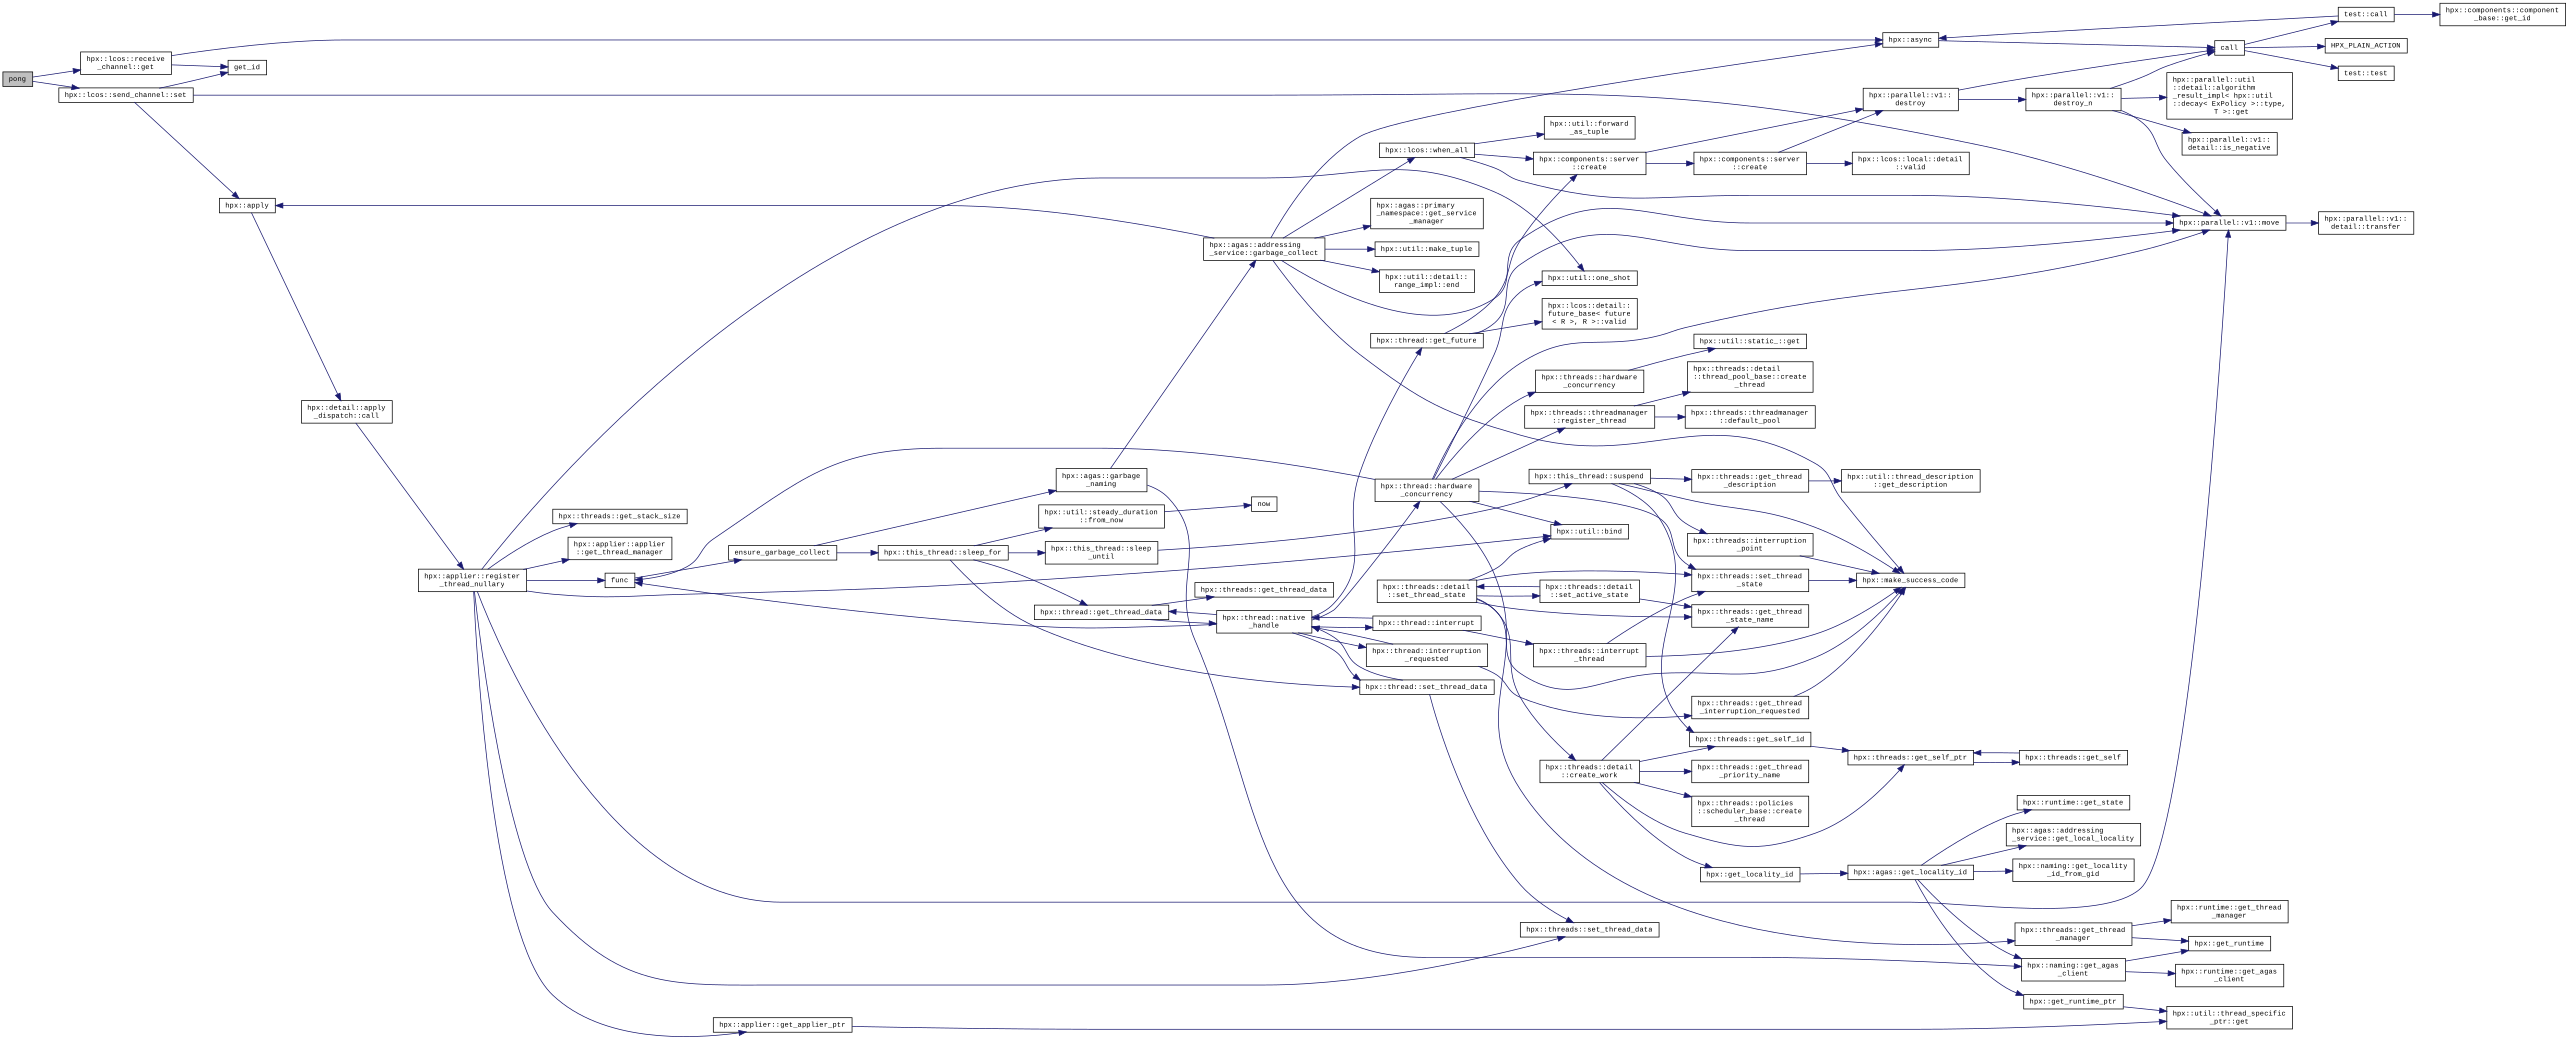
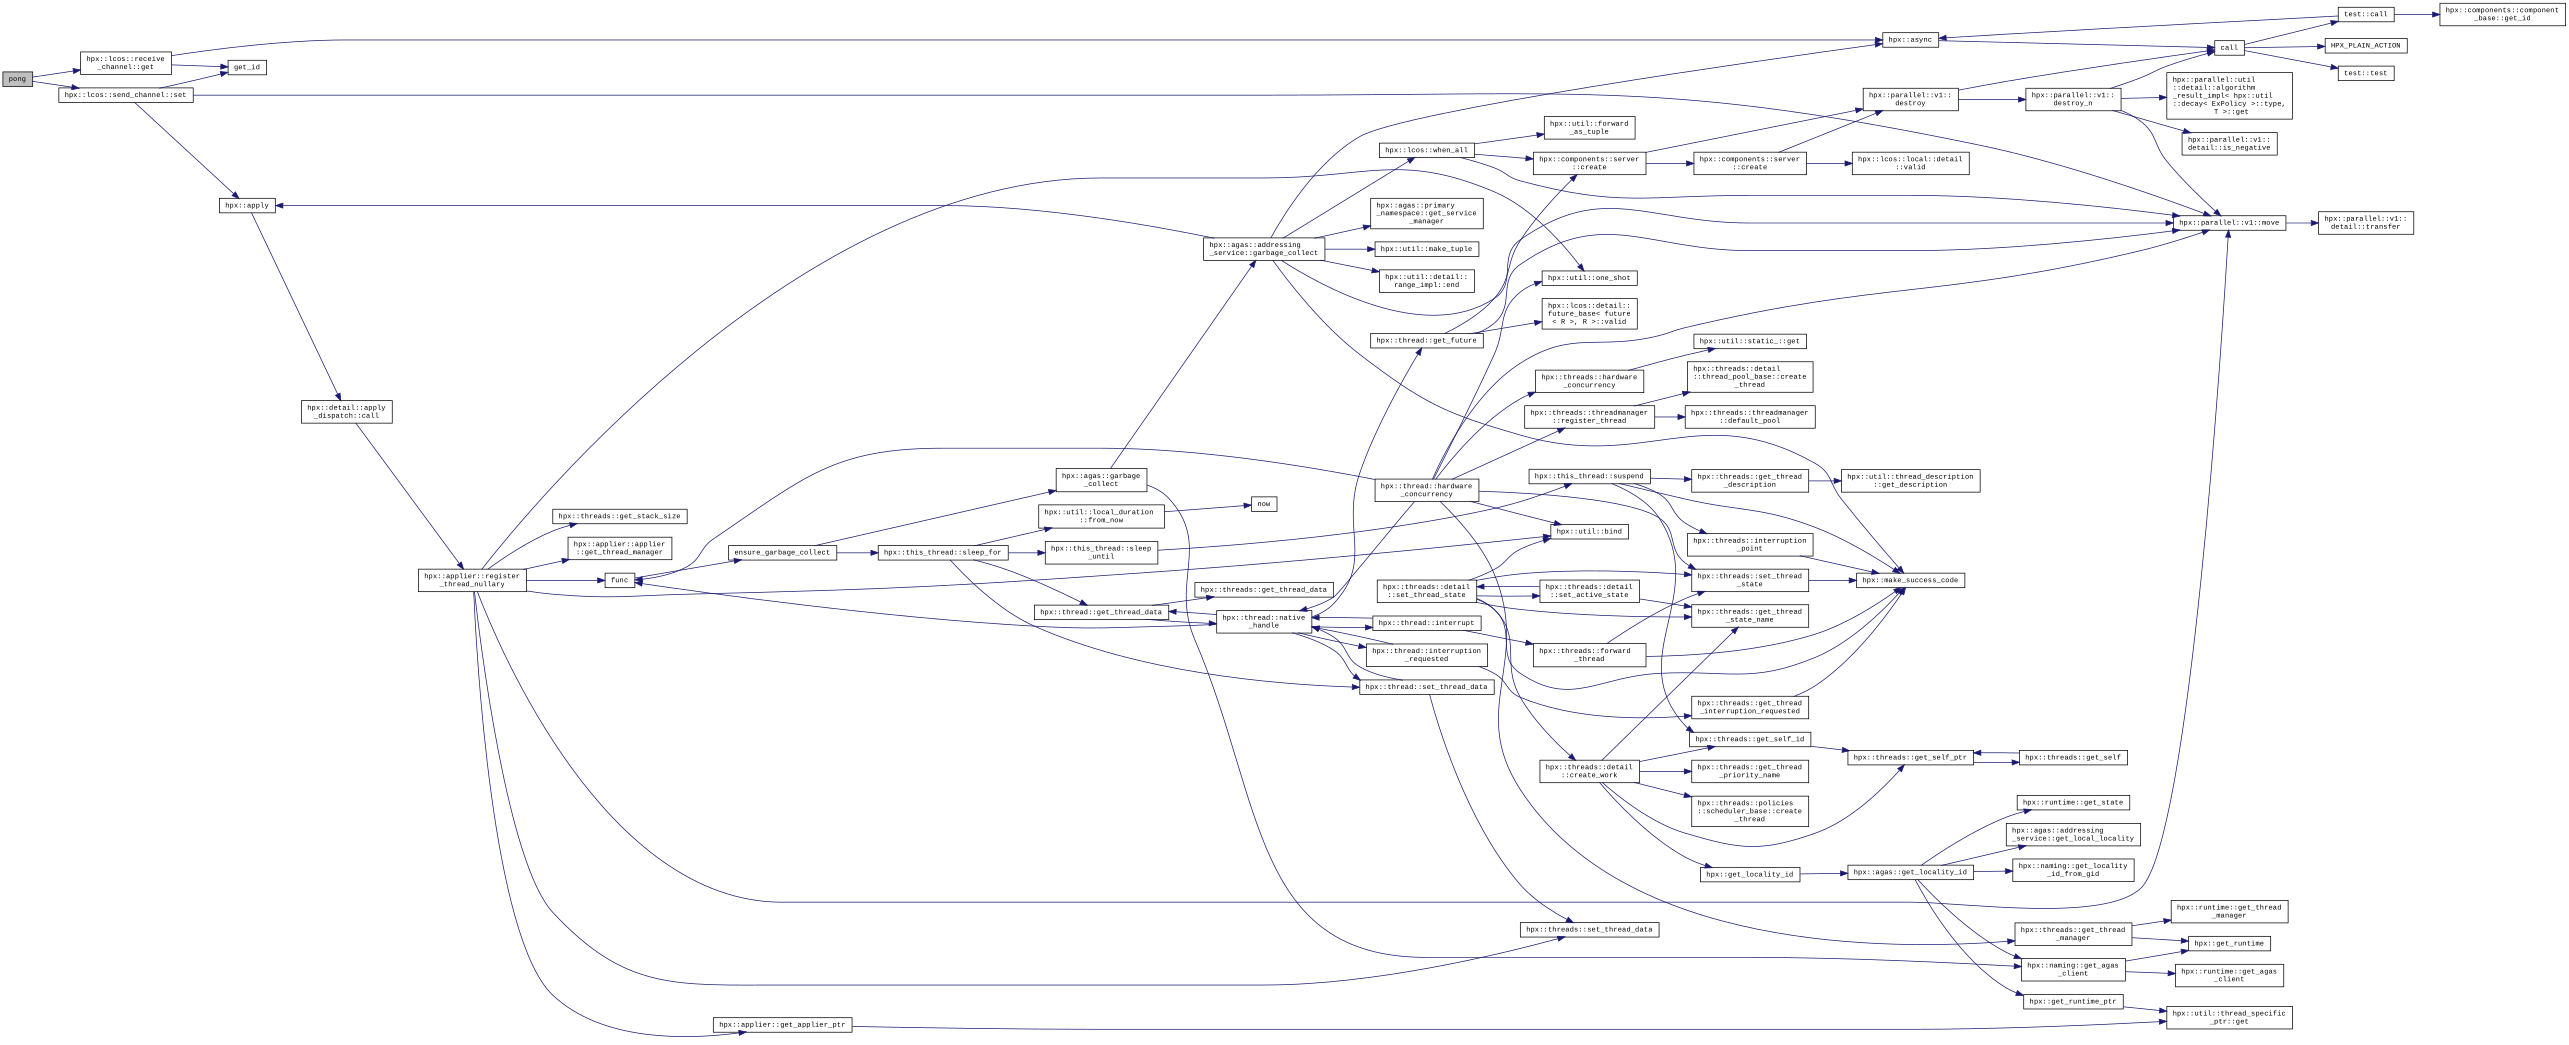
node "hpx::agas::garbage _naming": label "hpx::agas::garbage _naming" -> "hpx::agas::garbage _collect"
node "hpx::util::steady_duration ::from_now": label "hpx::util::steady_duration ::from_now" -> "hpx::util::local_duration ::from_now"
edge "hpx::thread::native _handle" -> "hpx::thread::hardware _concurrency": reversed
node "hpx::threads::interrupt _thread": label "hpx::threads::interrupt _thread" -> "hpx::threads::forward _thread"
